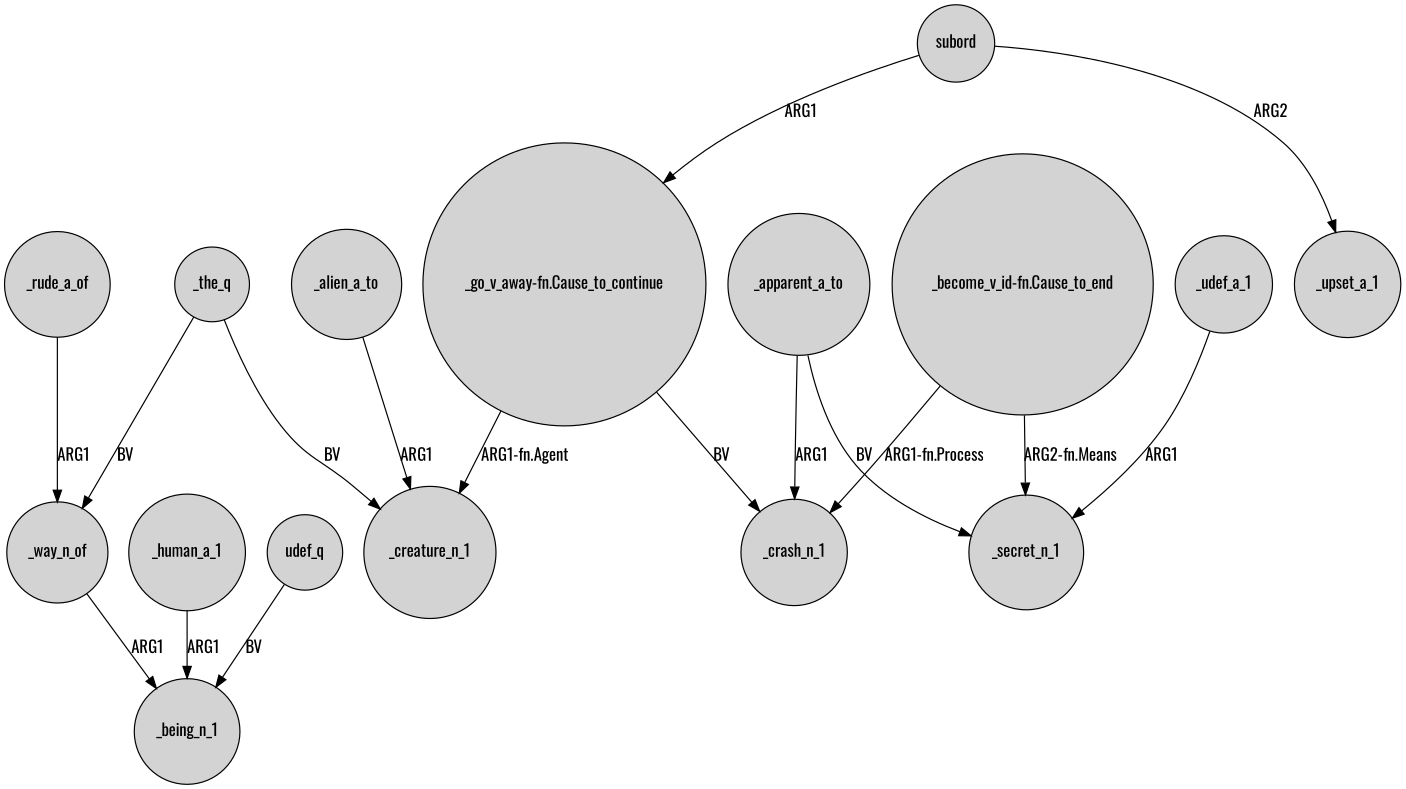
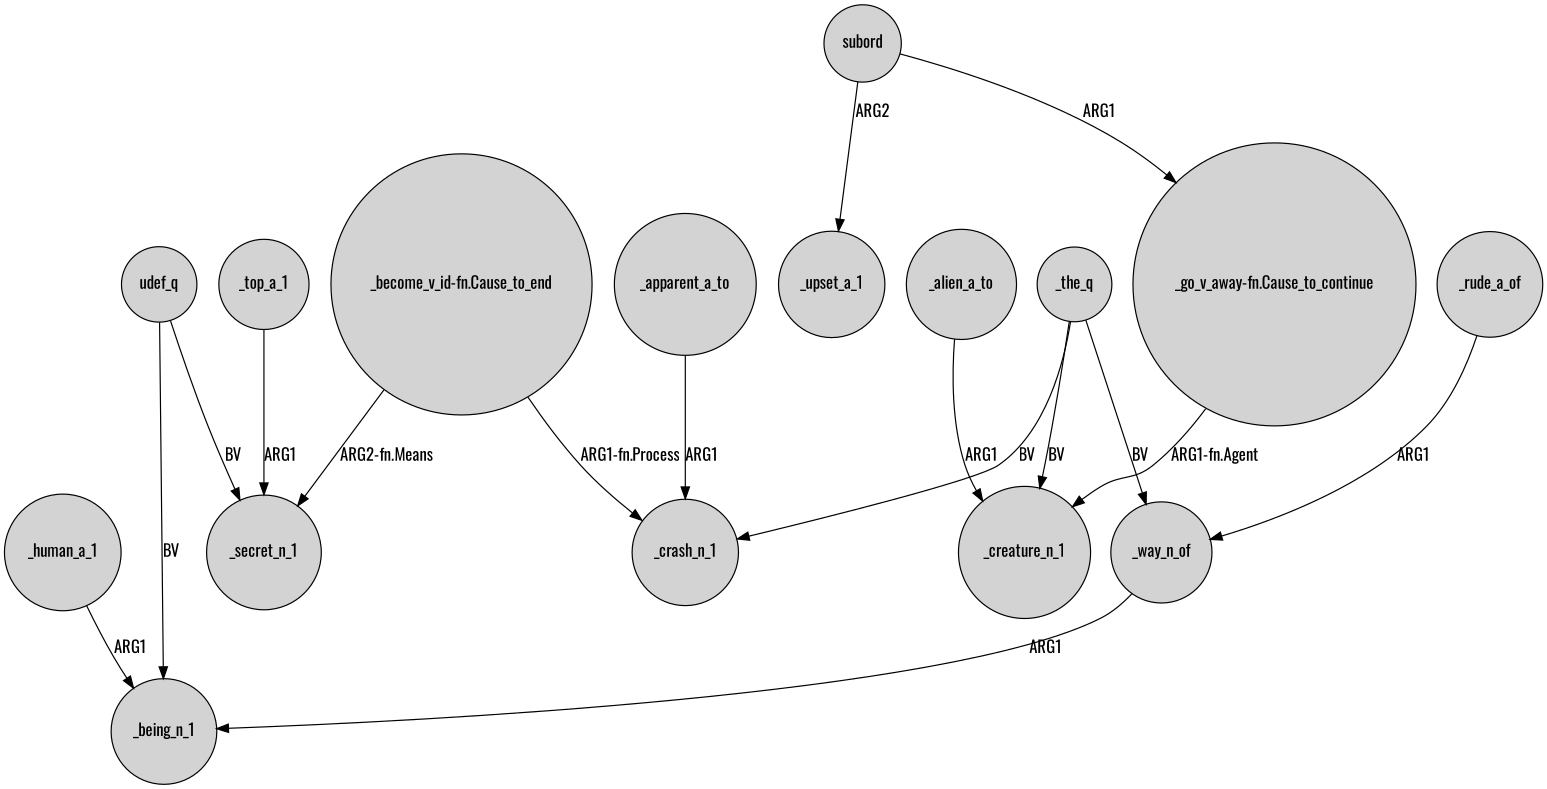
node "_udef_a_1": label "_udef_a_1" -> "_top_a_1"
edge "_go_v_away-fn.Cause_to_continue" -> "_crash_n_1": now "_the_q" -> "_crash_n_1"
edge "_apparent_a_to" -> "_secret_n_1": now "udef_q" -> "_secret_n_1"
